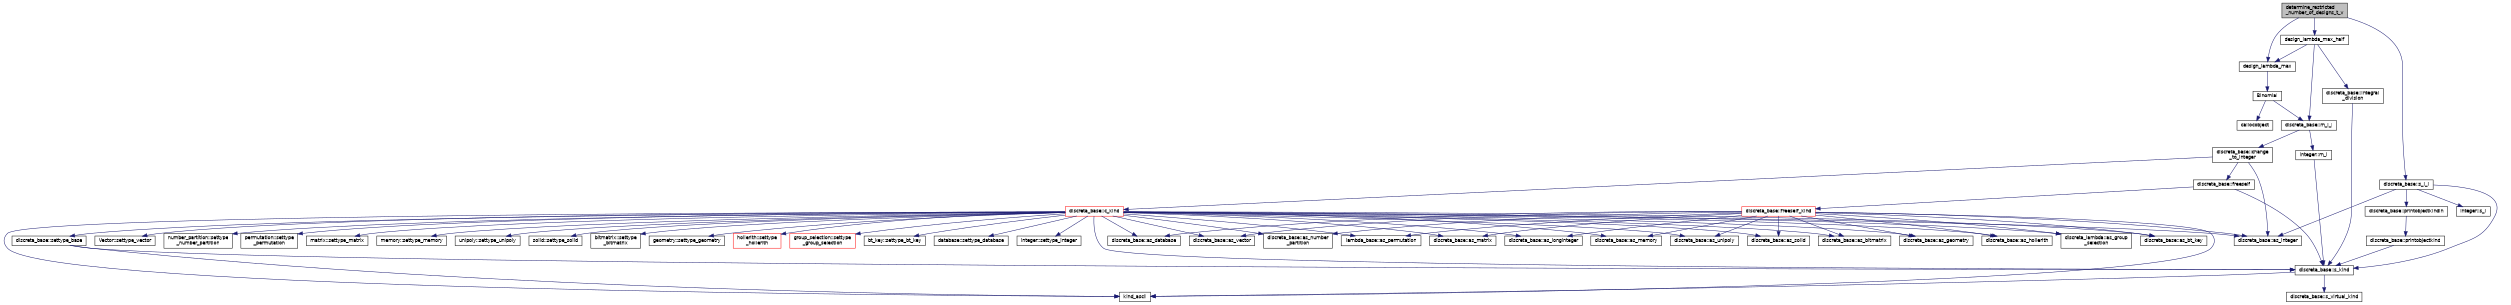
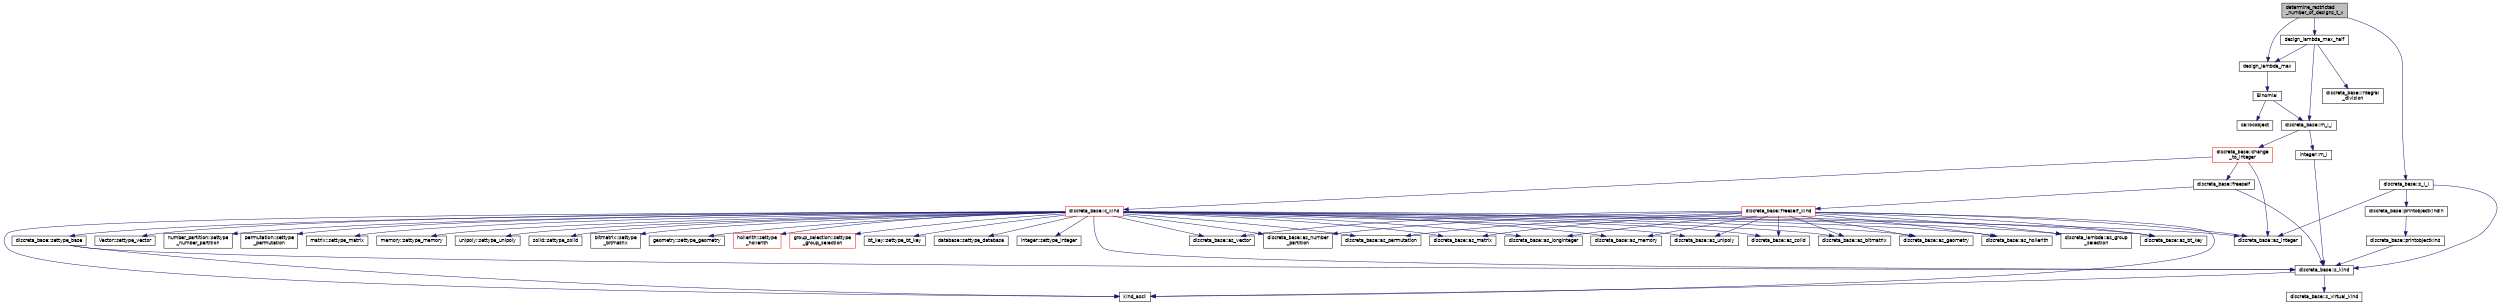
node "discreta_base::change _to_integer": color black -> red
edge "discreta_base::integral _division" -> "discreta_base::s_kind": removed
node "integer::s_i": removed
node "discreta_base::as_database": removed
node "lambda_base::as_permutation": label "lambda_base::as_permutation" -> "discreta_base::as_permutation"
